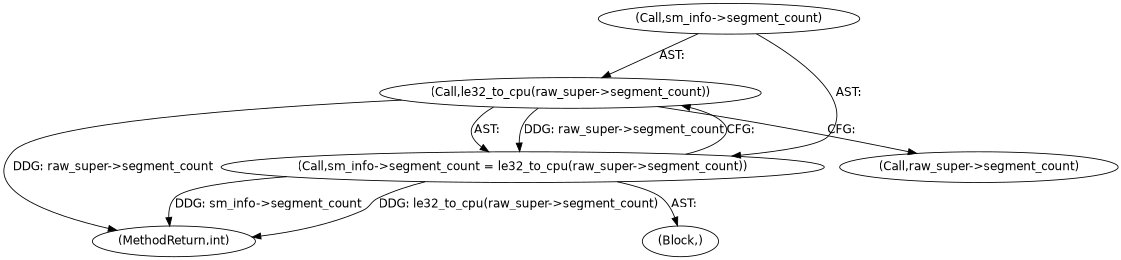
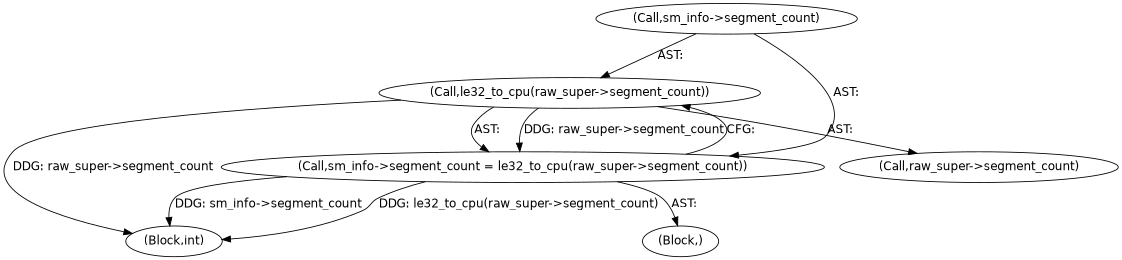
edge "(Call,le32_to_cpu(raw_super->segment_count))" -> "(Call,raw_super->segment_count)": label "CFG: " -> "AST: "
node "(MethodReturn,int)": label "(MethodReturn,int)" -> "(Block,int)"
